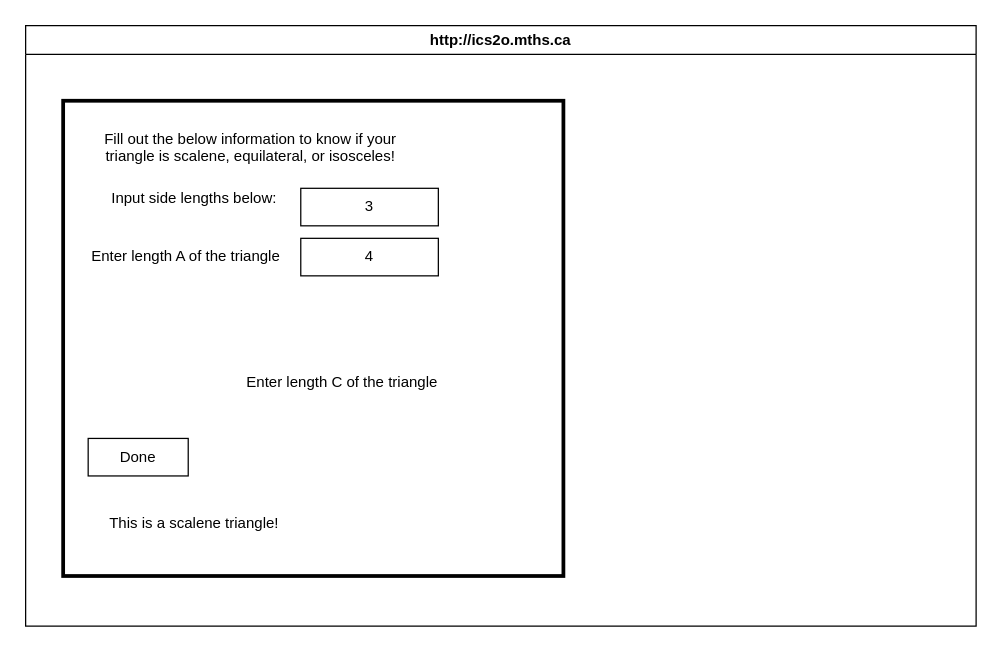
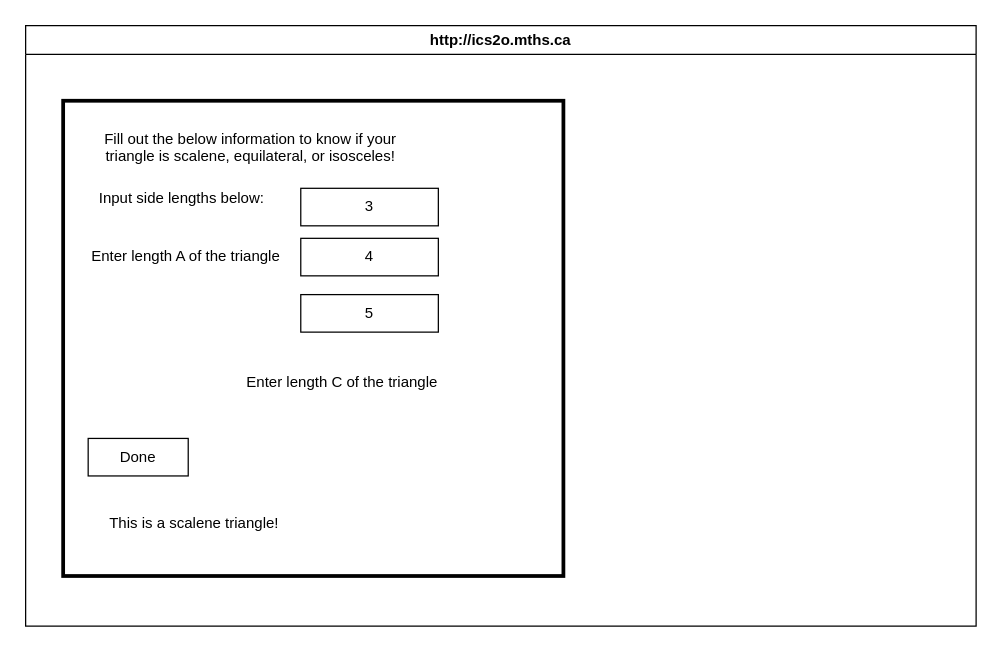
node "Input side lengths below:": moved (194, 207) -> (182, 207)
node "5": added
